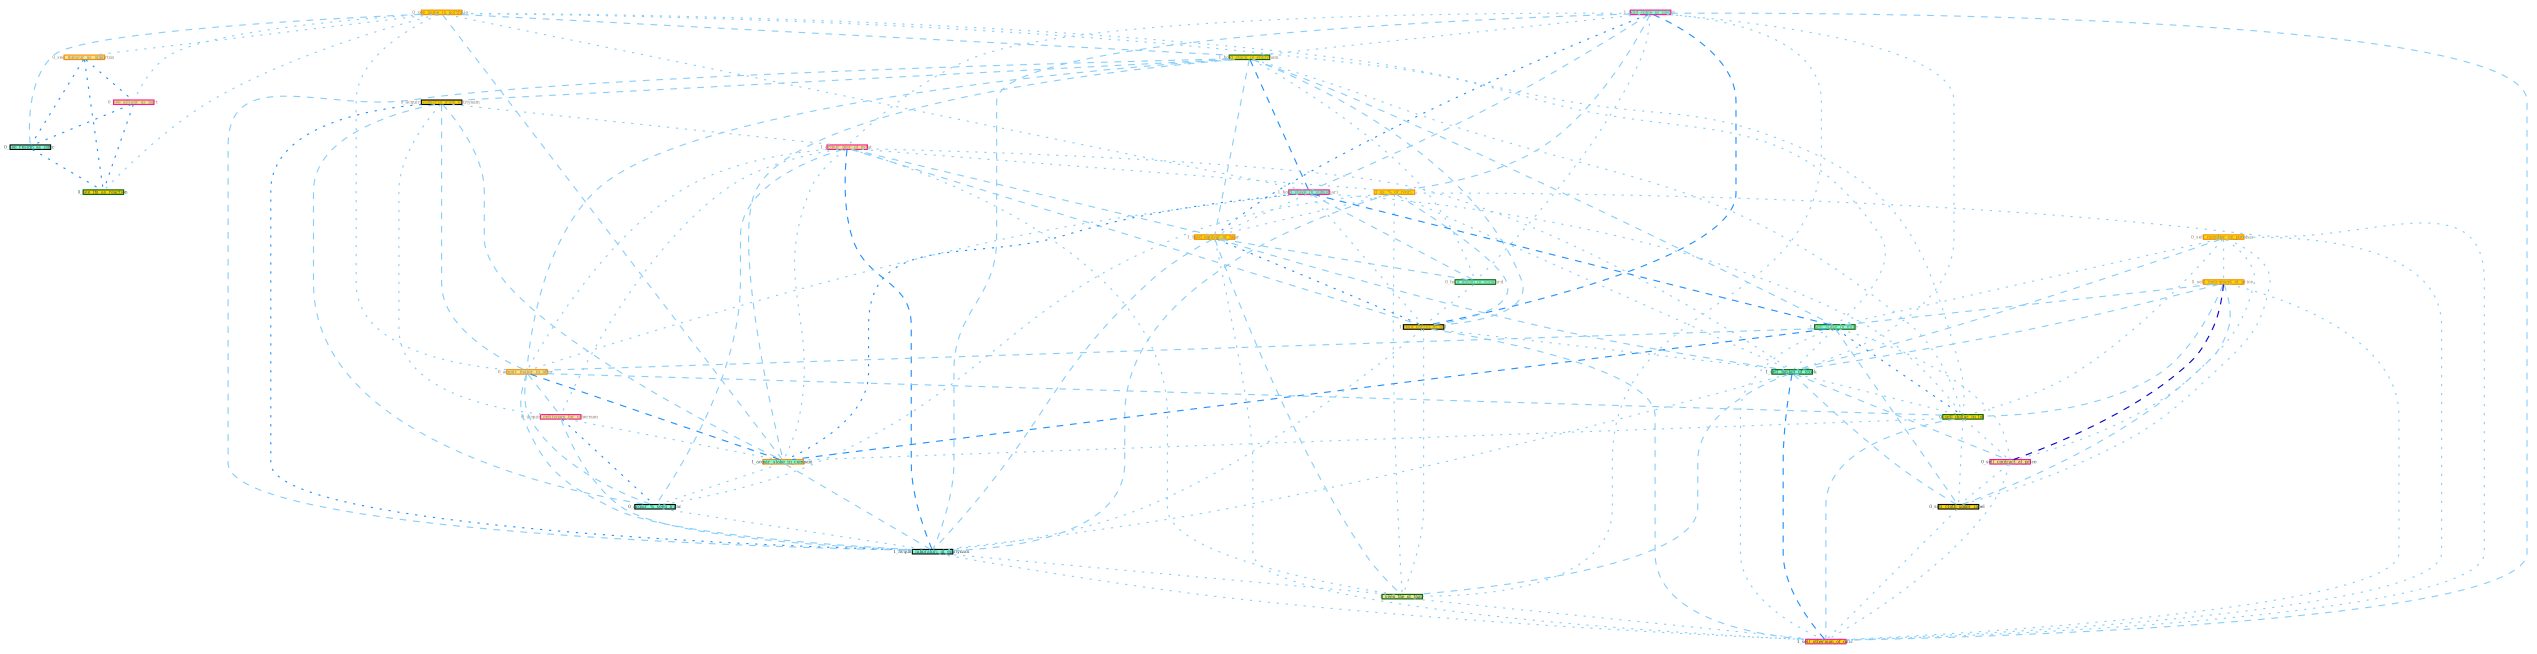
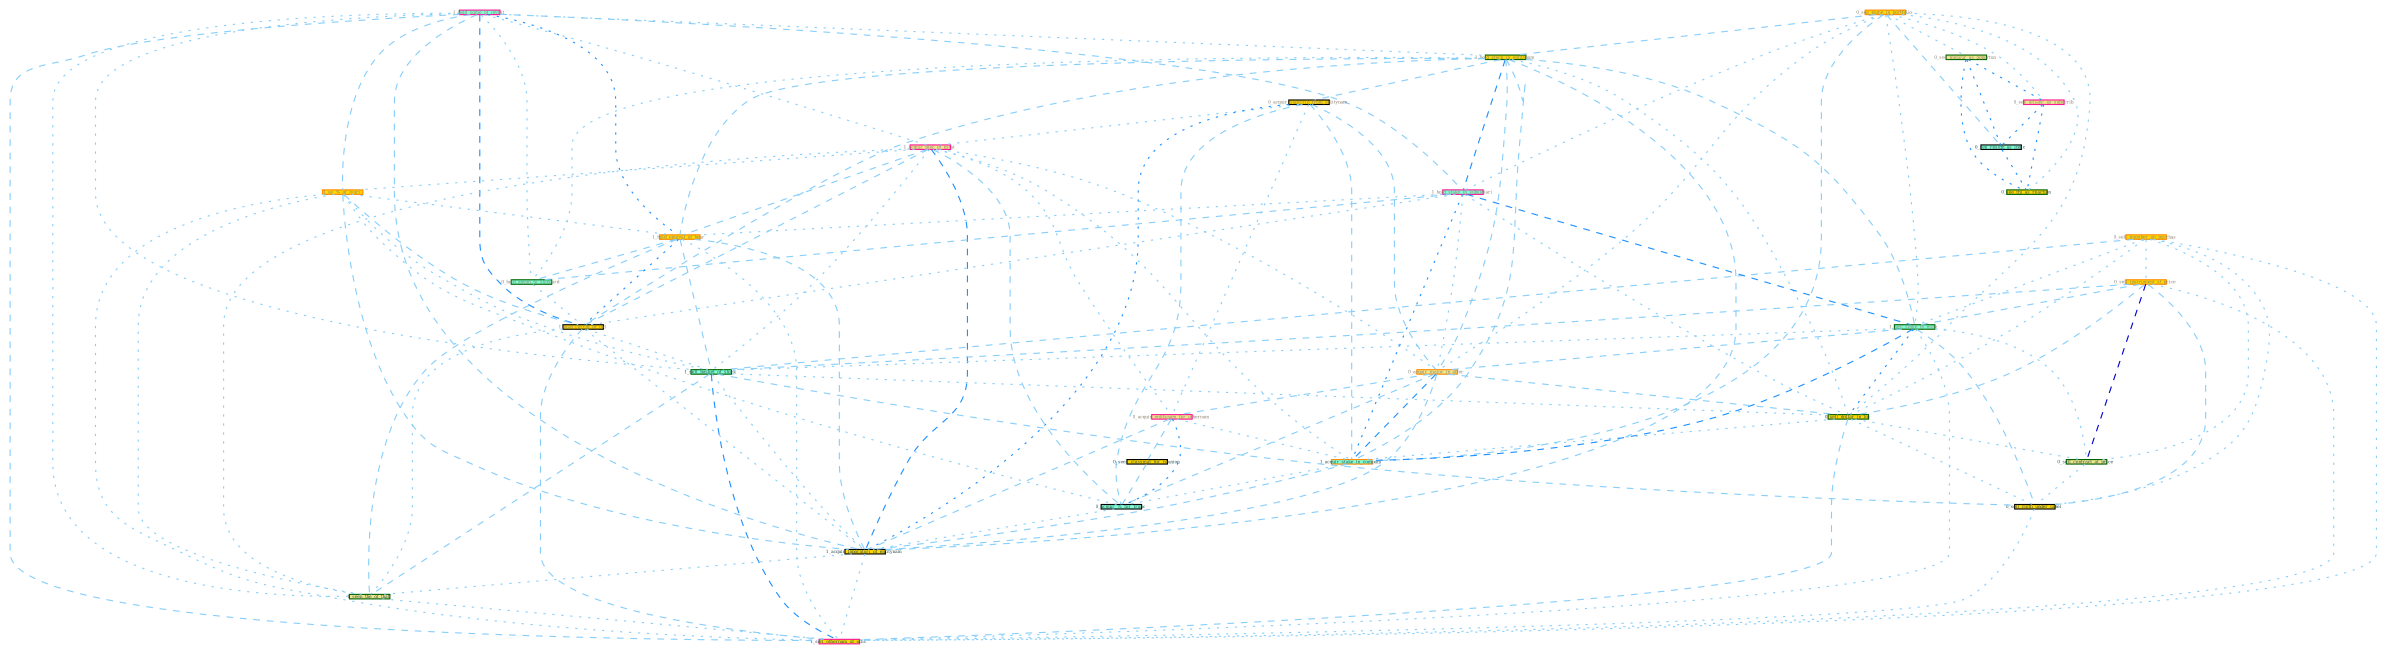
node "0_see_measur_as_opportun": color darkorange -> darkgreen
node "0_see_allianc_as_part": label "0_see_allianc_as_part" -> "0_see_allianc_as_subscrib"
edge "1_sell_basket_of_stock" -- "0_sell_contract_at_price": removed
node "0_seek_classmat_for_reunion": added
node "0_sell_contract_at_price": color deeppink -> darkgreen
node "0_acquir_%_seen_franc": label "0_acquir_%_seen_franc" -> "0_acquir_%_for_franc"
node "1_acquir_laboratori_of_entitynam": fillcolor aquamarine -> gold
edge "0_sell_contract_at_price" -- "1_sell_othernum_of_offic": removed
